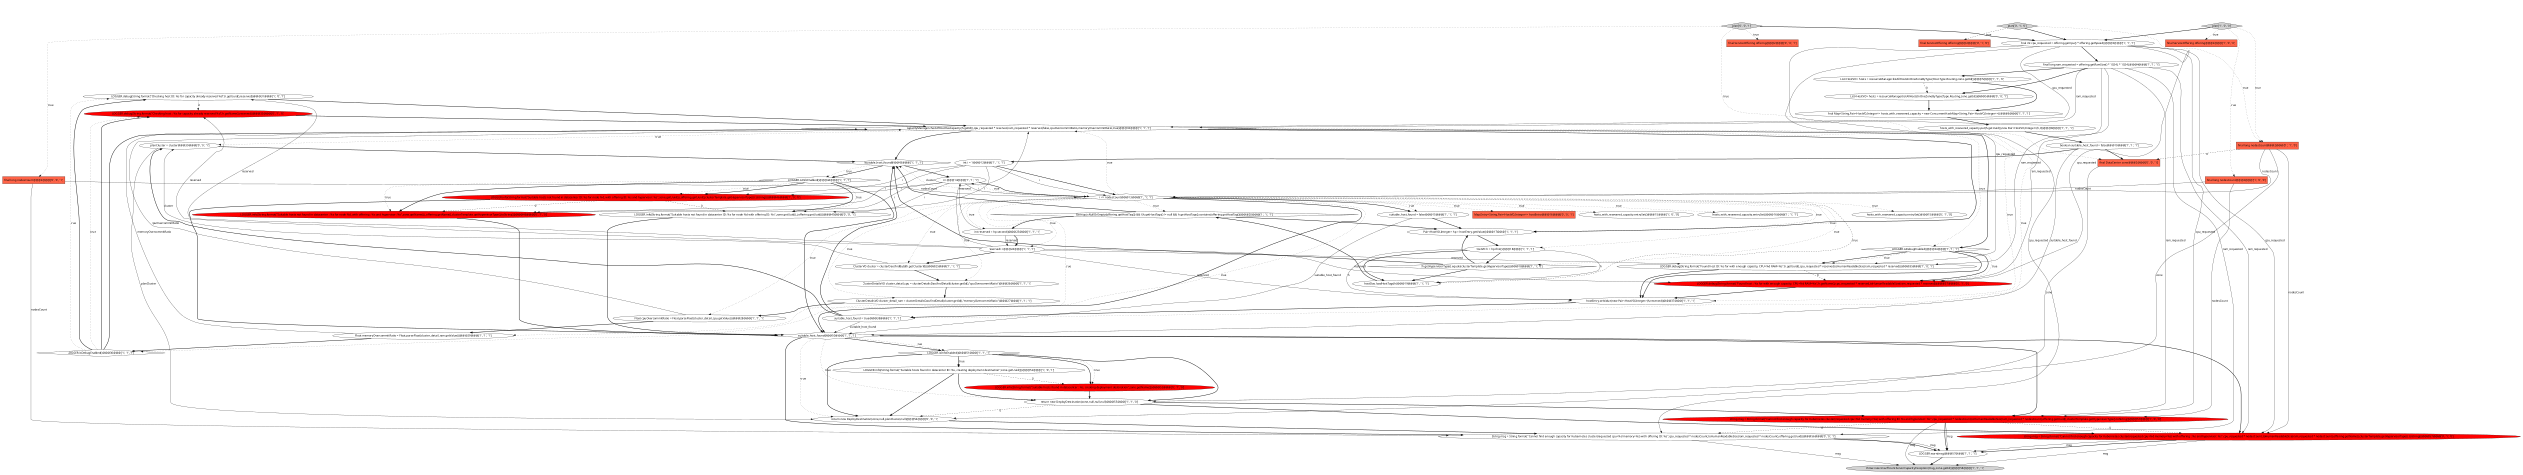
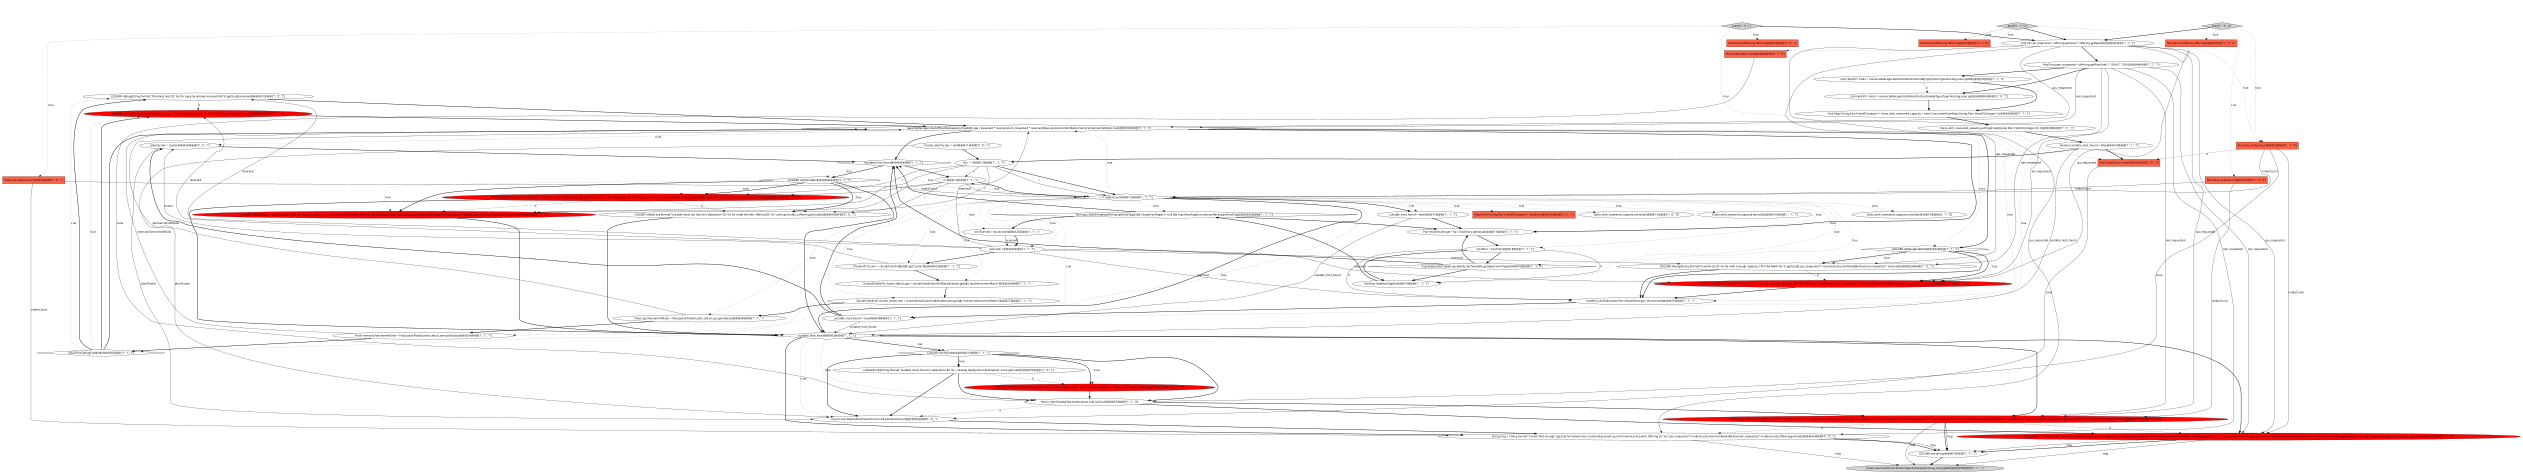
node "final DataCenter zone@@@2@@@['0', '1', '0']": added
node "Cluster planCluster = null@@@11@@@['0', '0', '1']": added
edge "i <= nodesCount@@@13@@@['1', '1', '1']" -> "!suitable_host_found@@@43@@@['1', '1', '1']": label "cluster" -> "true"
edge "int reserved = hp.second()@@@23@@@['1', '1', '1']" -> "i++@@@14@@@['1', '1', '1']": now "int i = 1@@@12@@@['1', '1', '1']" -> "i++@@@14@@@['1', '1', '1']"
edge "i <= nodesCount@@@13@@@['1', '1', '1']" -> "hostDao.loadHostTags(h)@@@19@@@['1', '1', '1']": style dashed -> dotted
